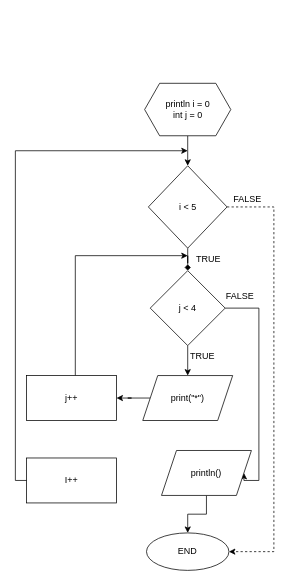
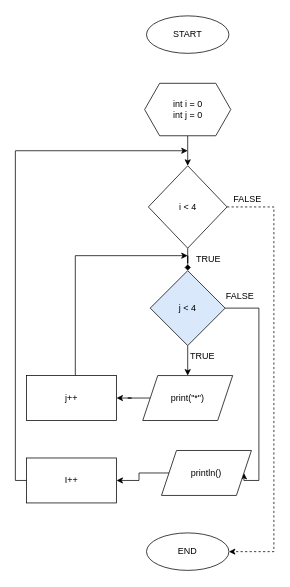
node "START": added
node "println i = 0 int j = 0": label "println i = 0 int j = 0" -> "int i = 0 int j = 0"
node "i < 5": label "i < 5" -> "i < 4"
node "j < 4": fillcolor #ffffff -> #dae8fc
edge "println()" -> "END": now "println()" -> "I++"
